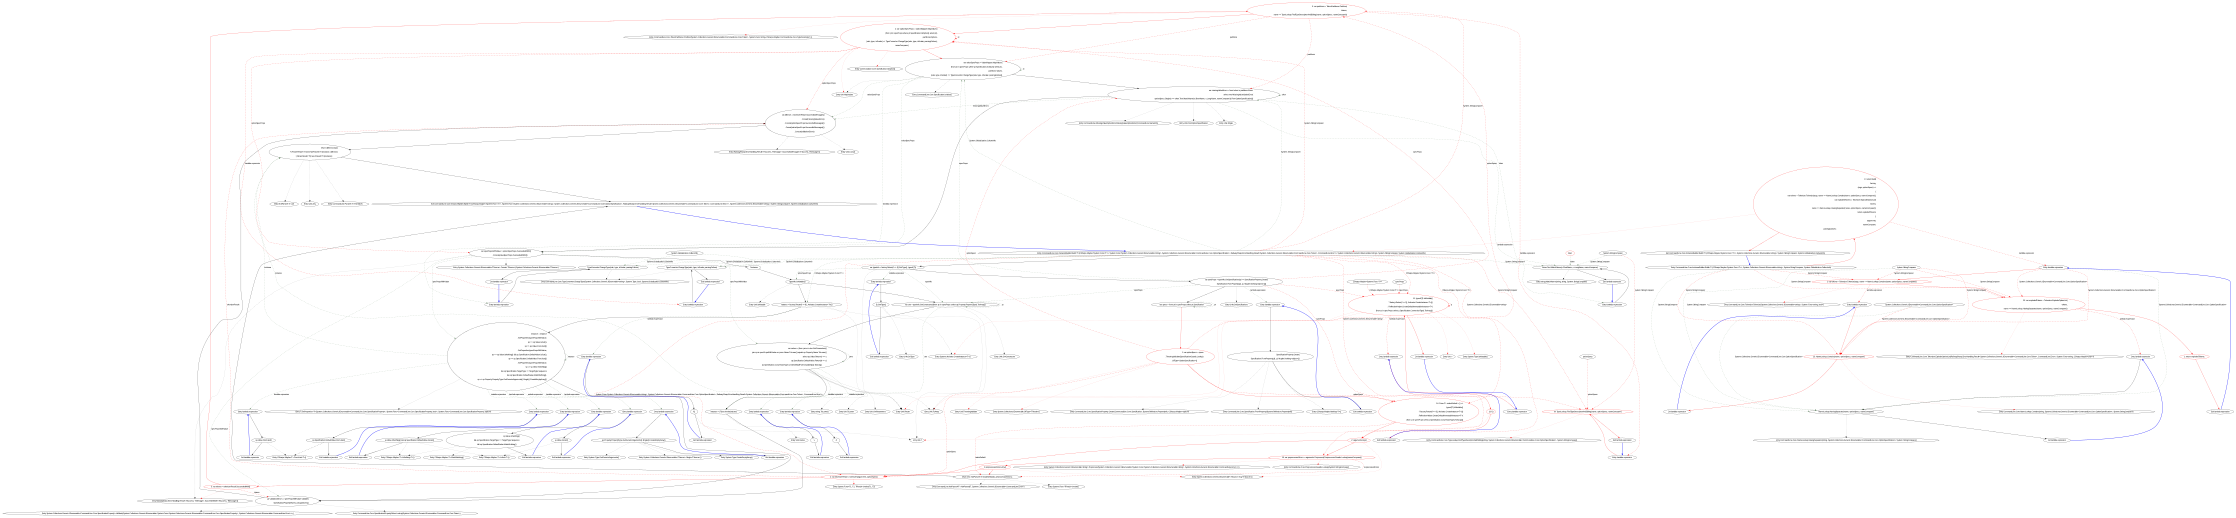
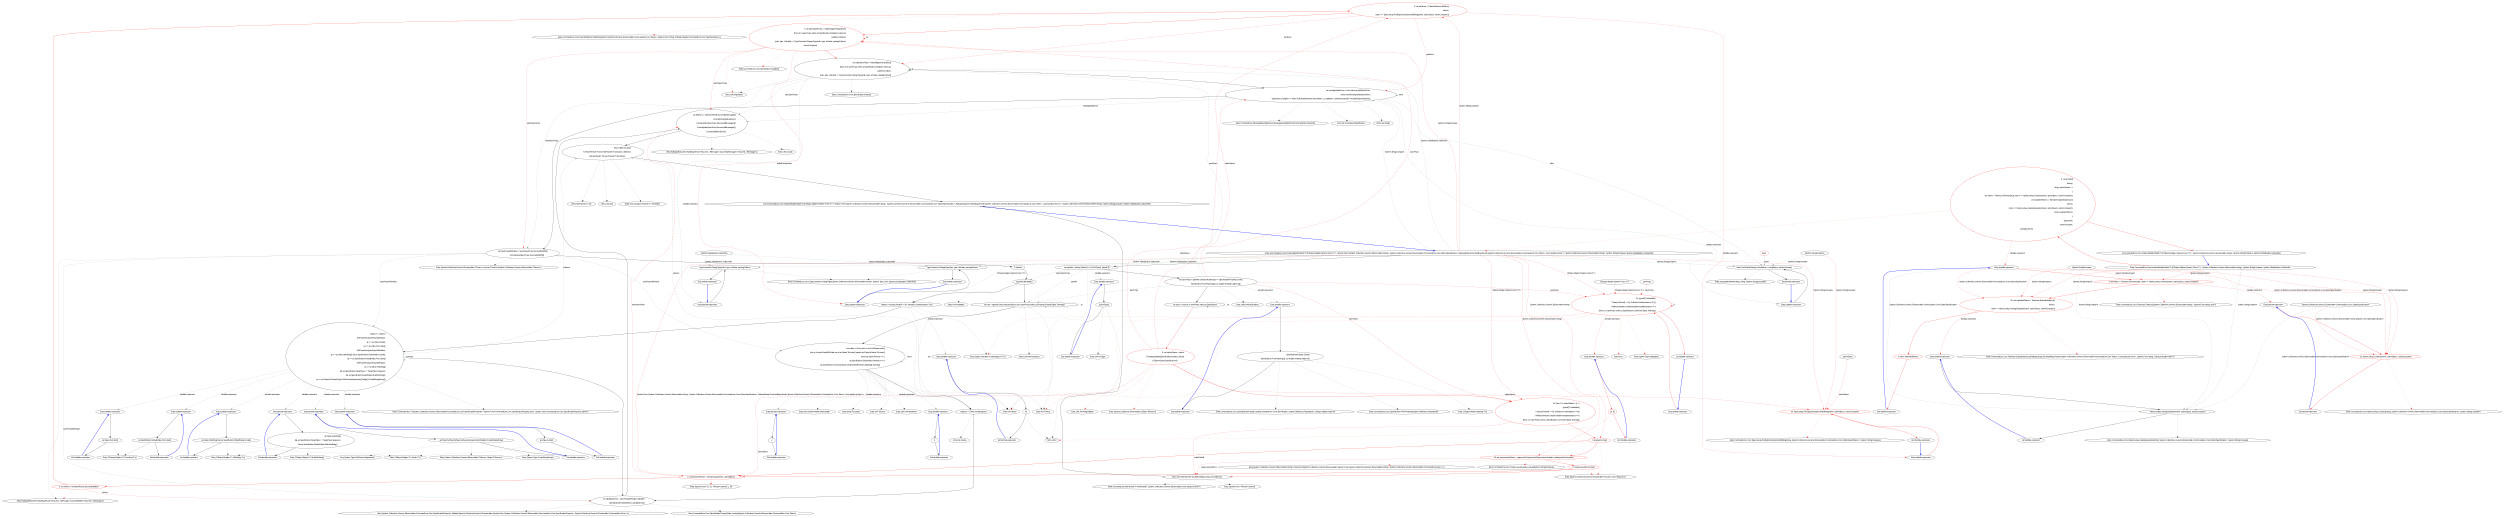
node "Entry Unk.CreateDefaultForImmutable": added
